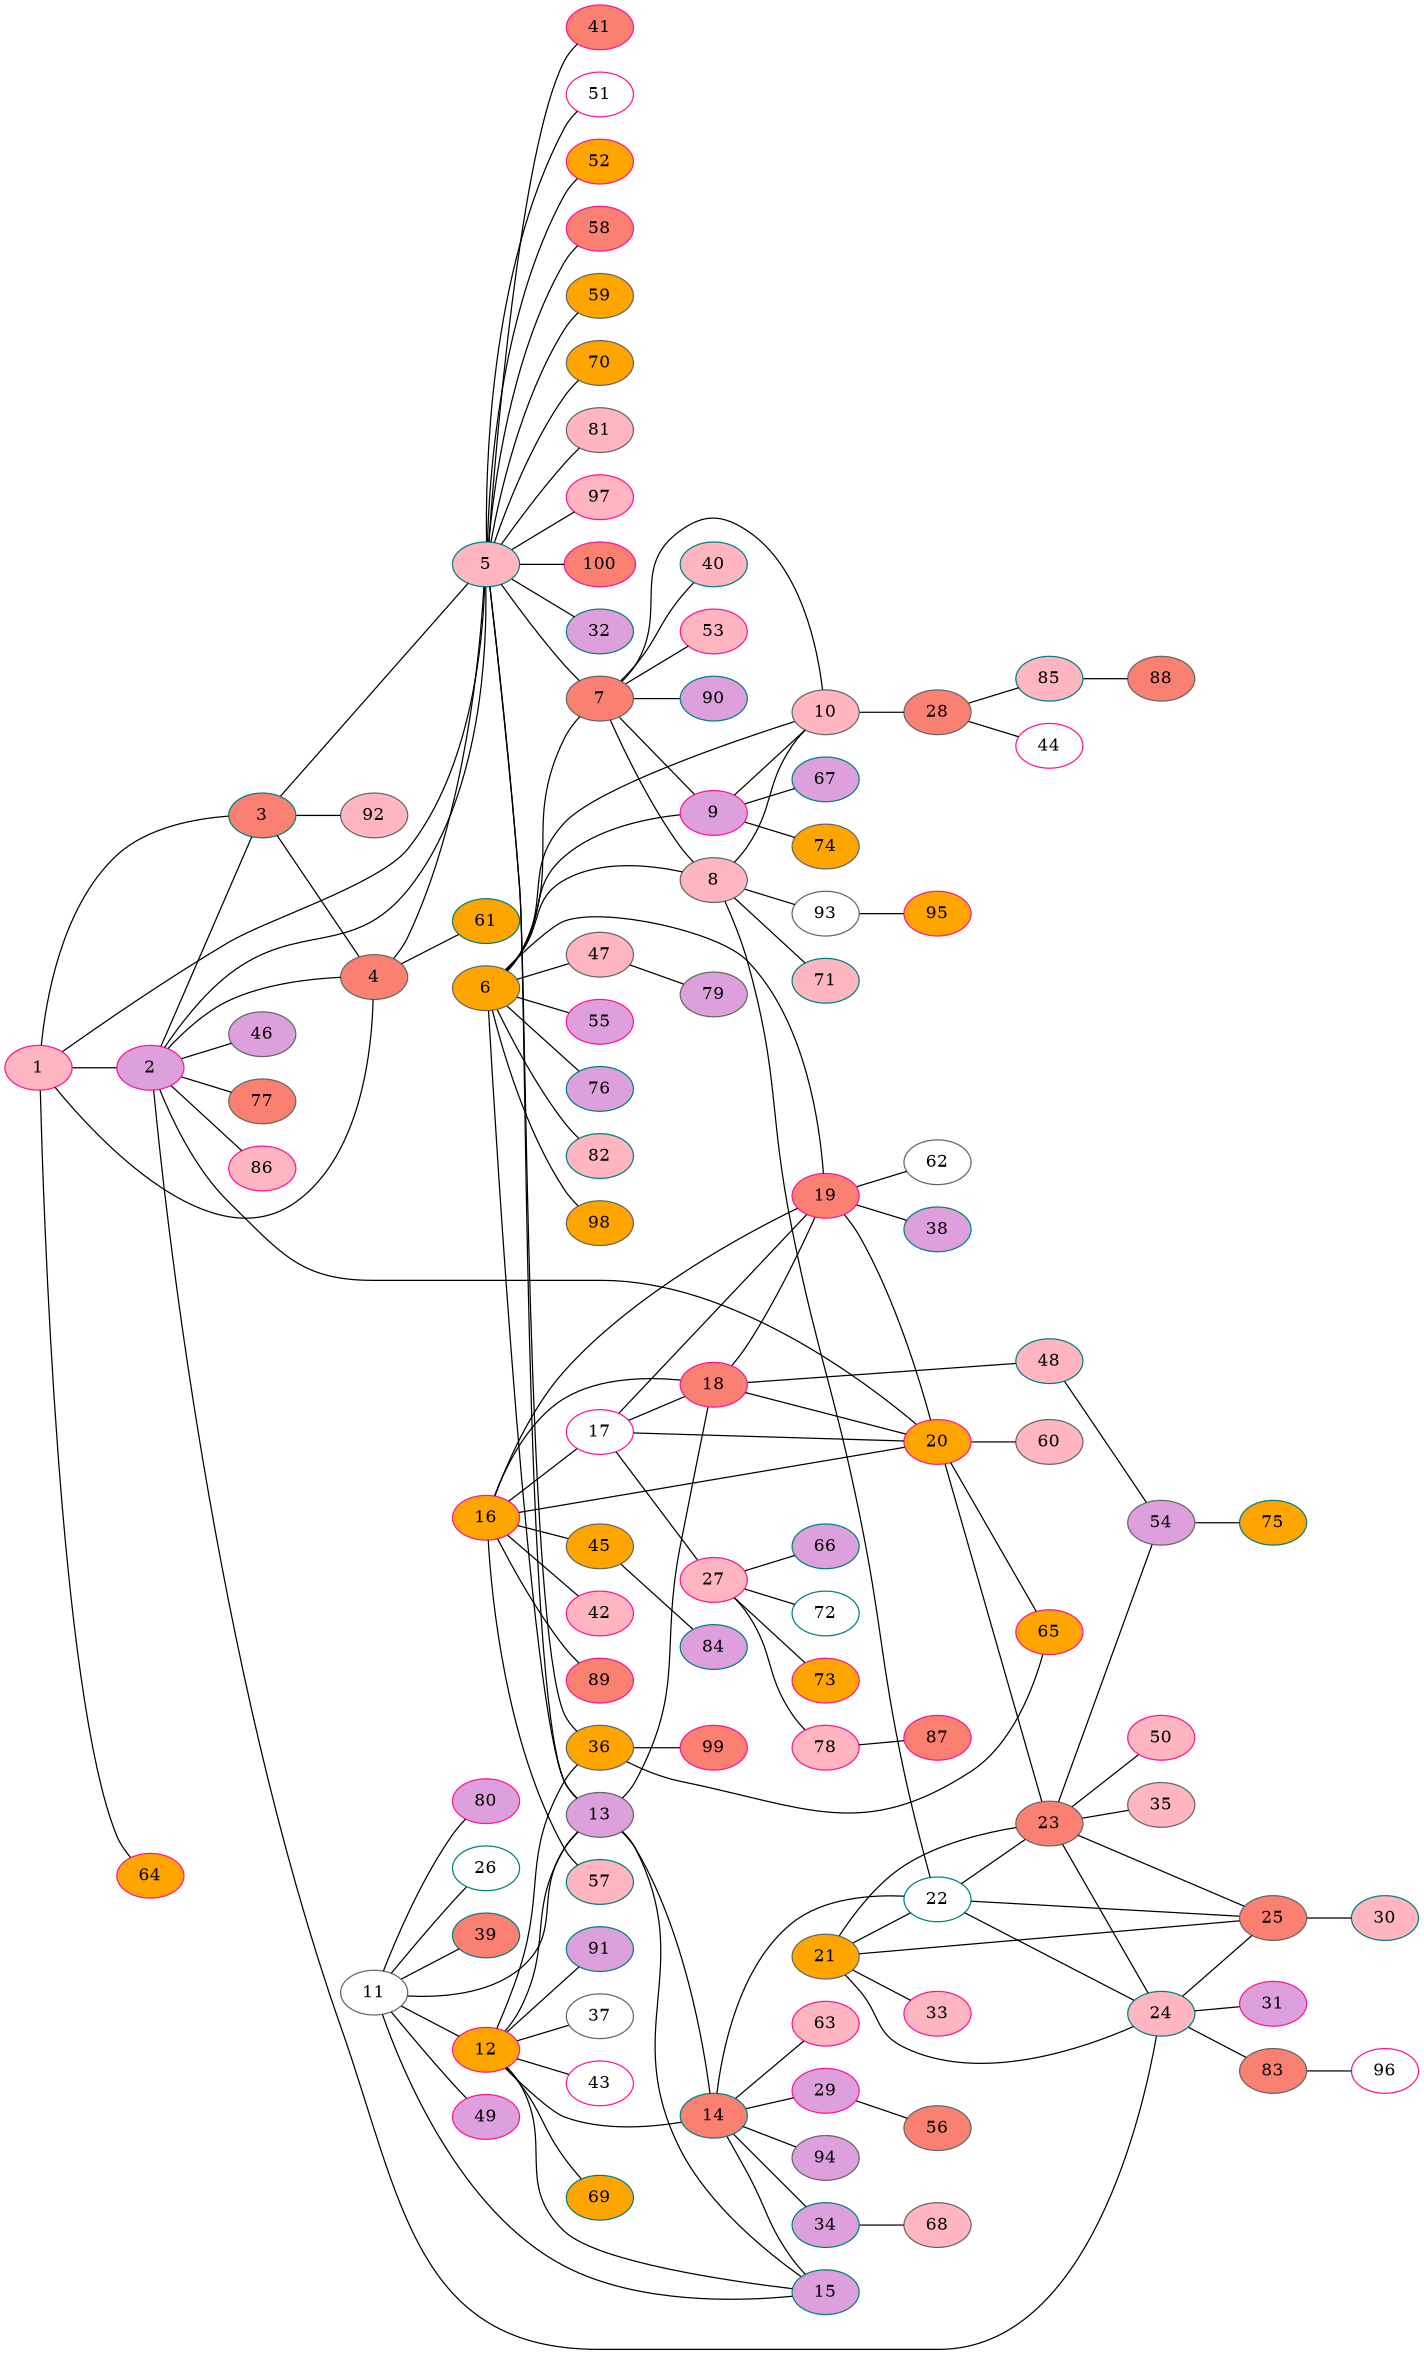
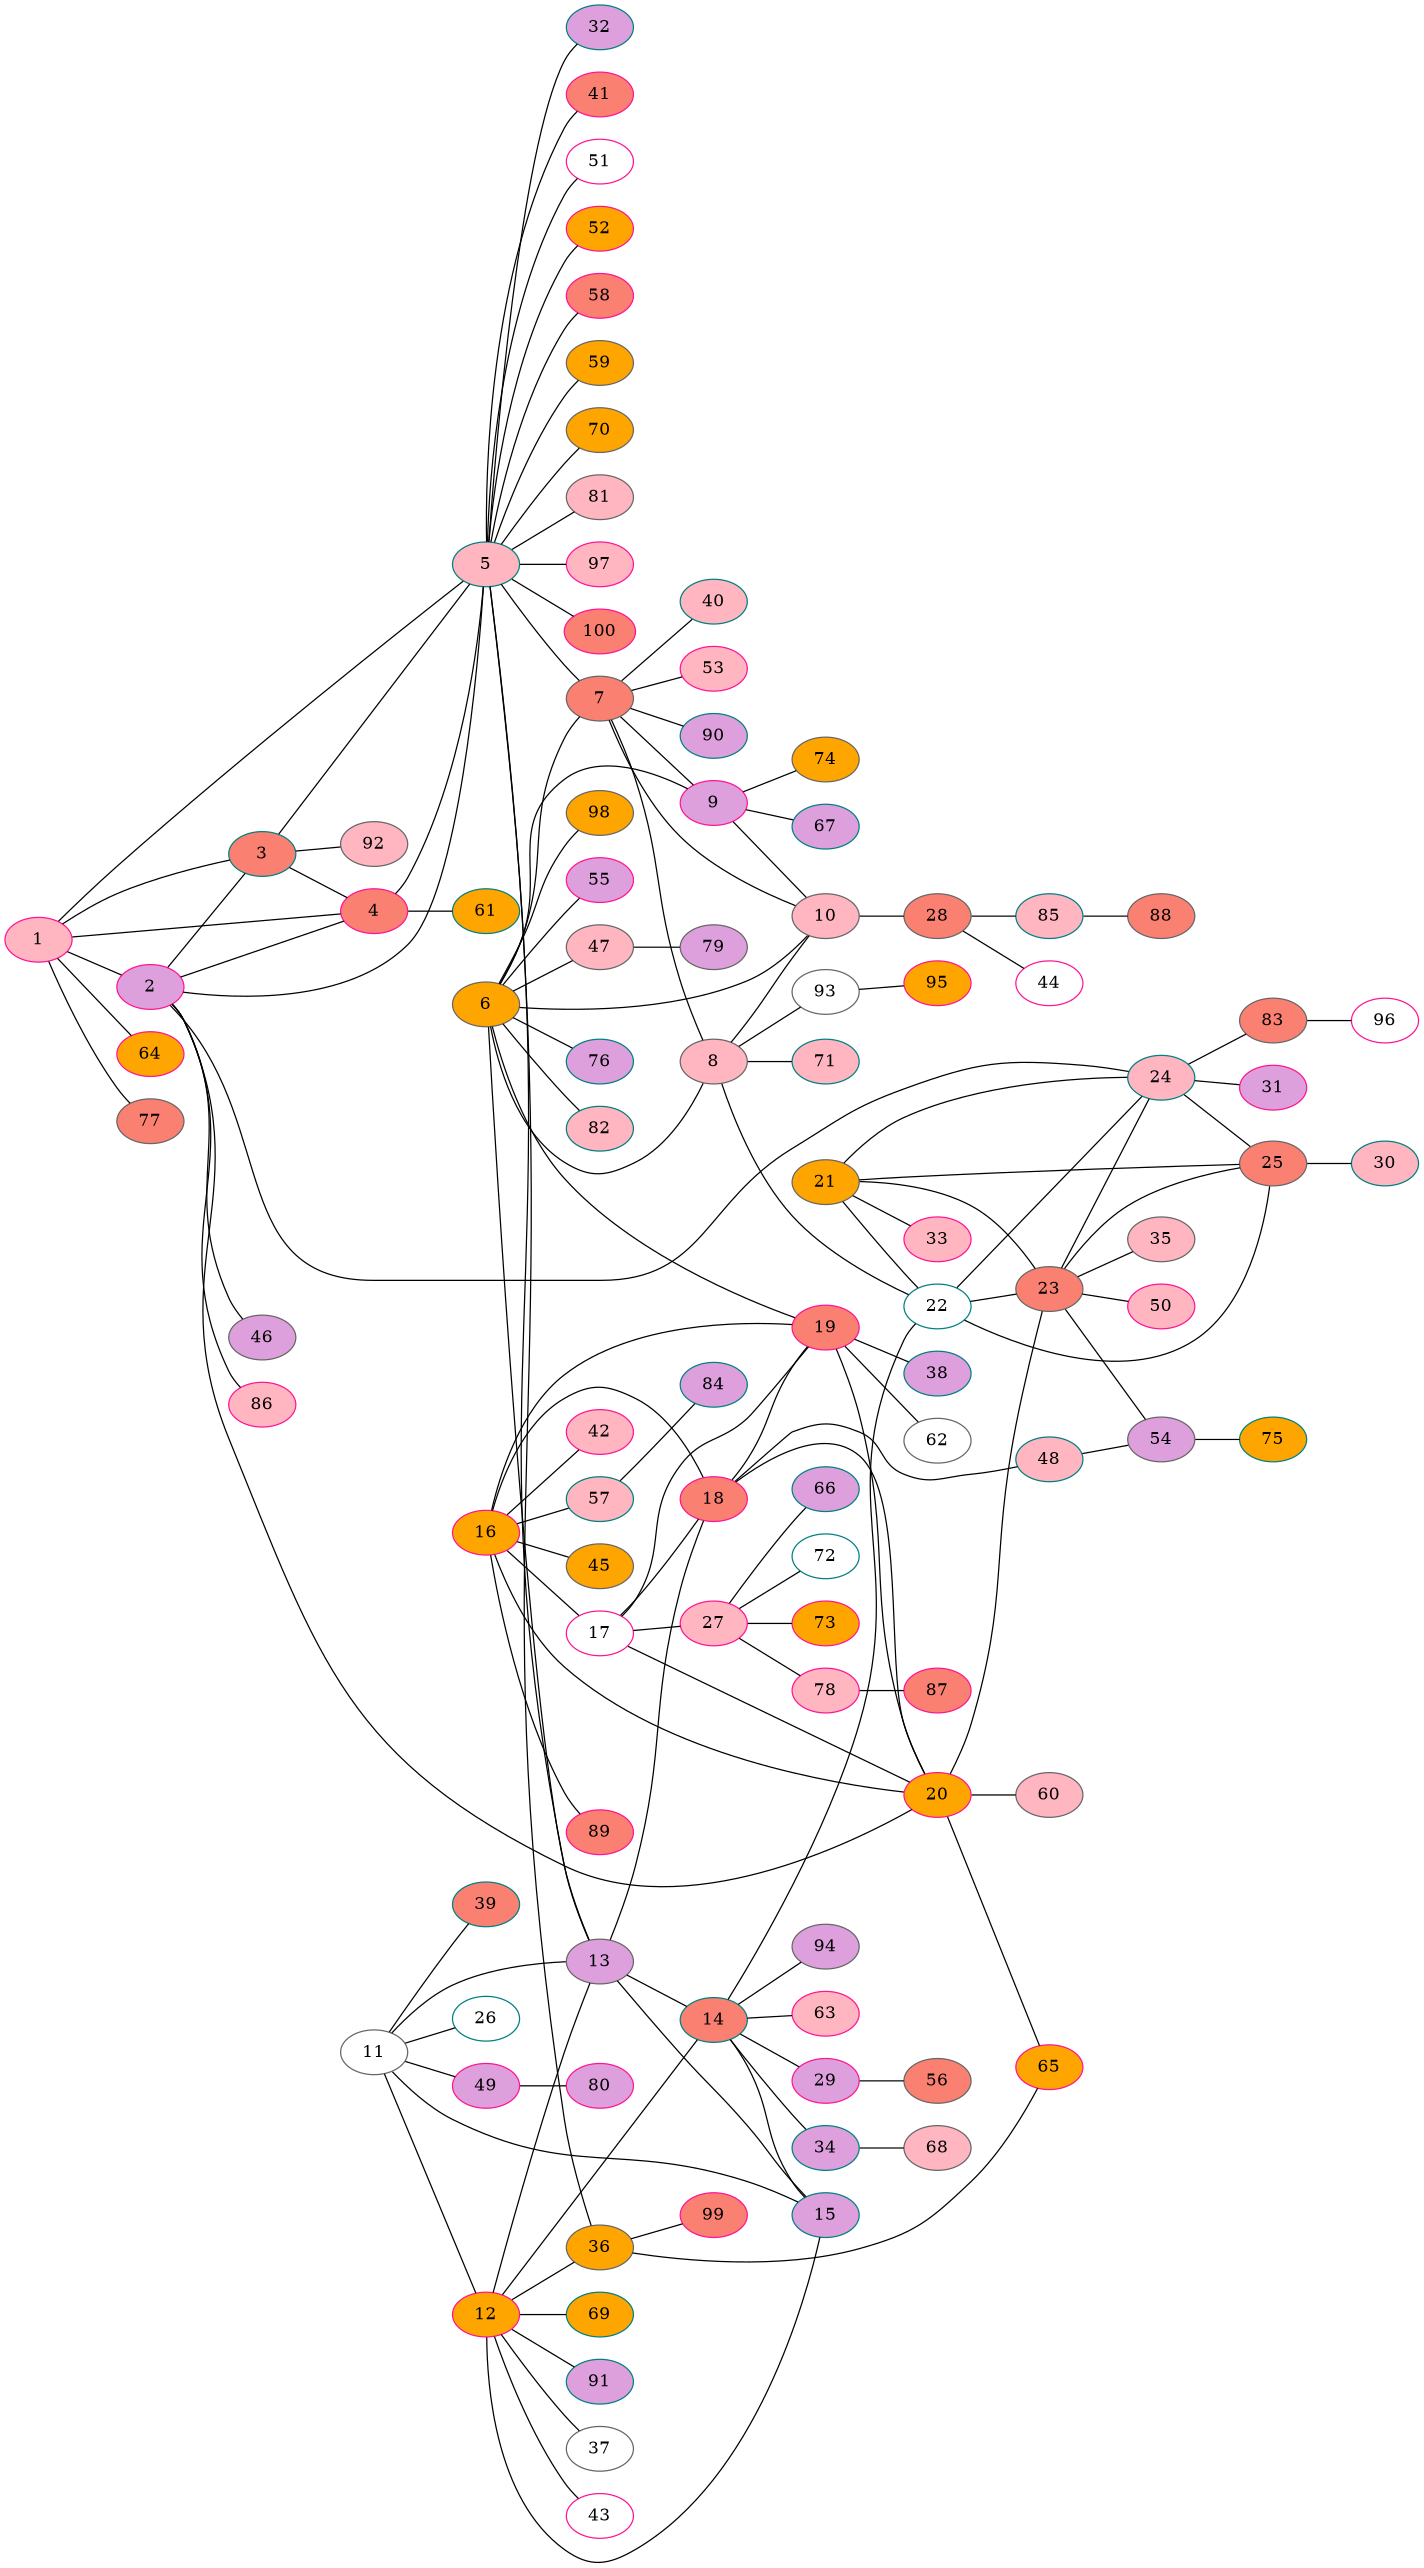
node "4": color gray40 -> deeppink
edge "2" -- "77": now "1" -- "77"
edge "45" -- "84": now "57" -- "84"
edge "80" -- "11": now "80" -- "49"
